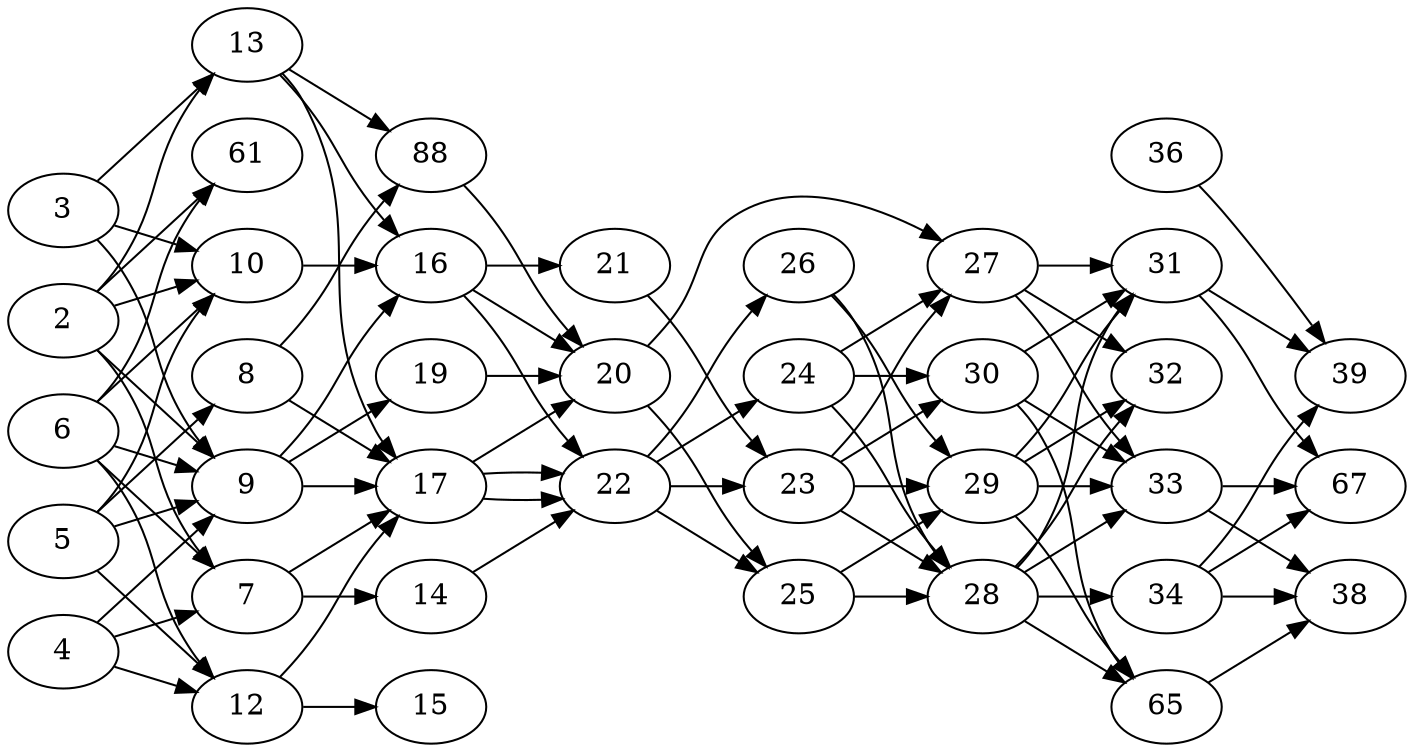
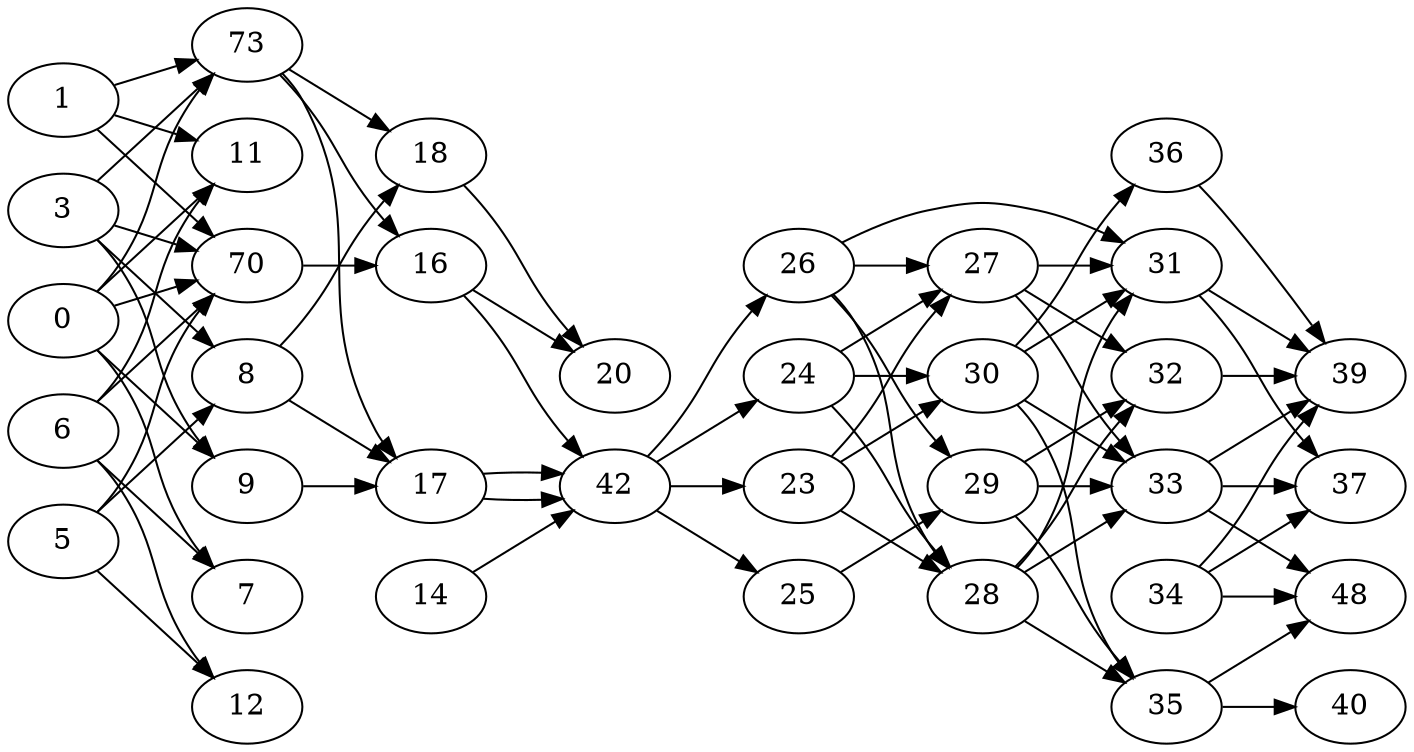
node "13": label "13" -> "73"
node "1": added
node "61": label "61" -> "11"
node "88": label "88" -> "18"
edge "20" -> "27": now "26" -> "27"
node "10": label "10" -> "70"
node "21": removed
edge "30" -> "36": added
edge "3" -> "8": added
node "2": label "2" -> "0"
node "19": removed
edge "32" -> "39": added
edge "9" -> "16": removed
edge "29" -> "31": now "26" -> "31"
edge "17" -> "20": removed
edge "33" -> "39": added
edge "6" -> "9": removed
edge "20" -> "25": removed
node "22": label "22" -> "42"
edge "23" -> "29": removed
node "67": label "67" -> "37"
edge "5" -> "9": removed
edge "7" -> "17": removed
edge "7" -> "14": removed
edge "25" -> "28": removed
edge "28" -> "34": removed
node "38": label "38" -> "48"
edge "12" -> "17": removed
node "4": removed
node "15": removed
node "65": label "65" -> "35"
node "40": added
